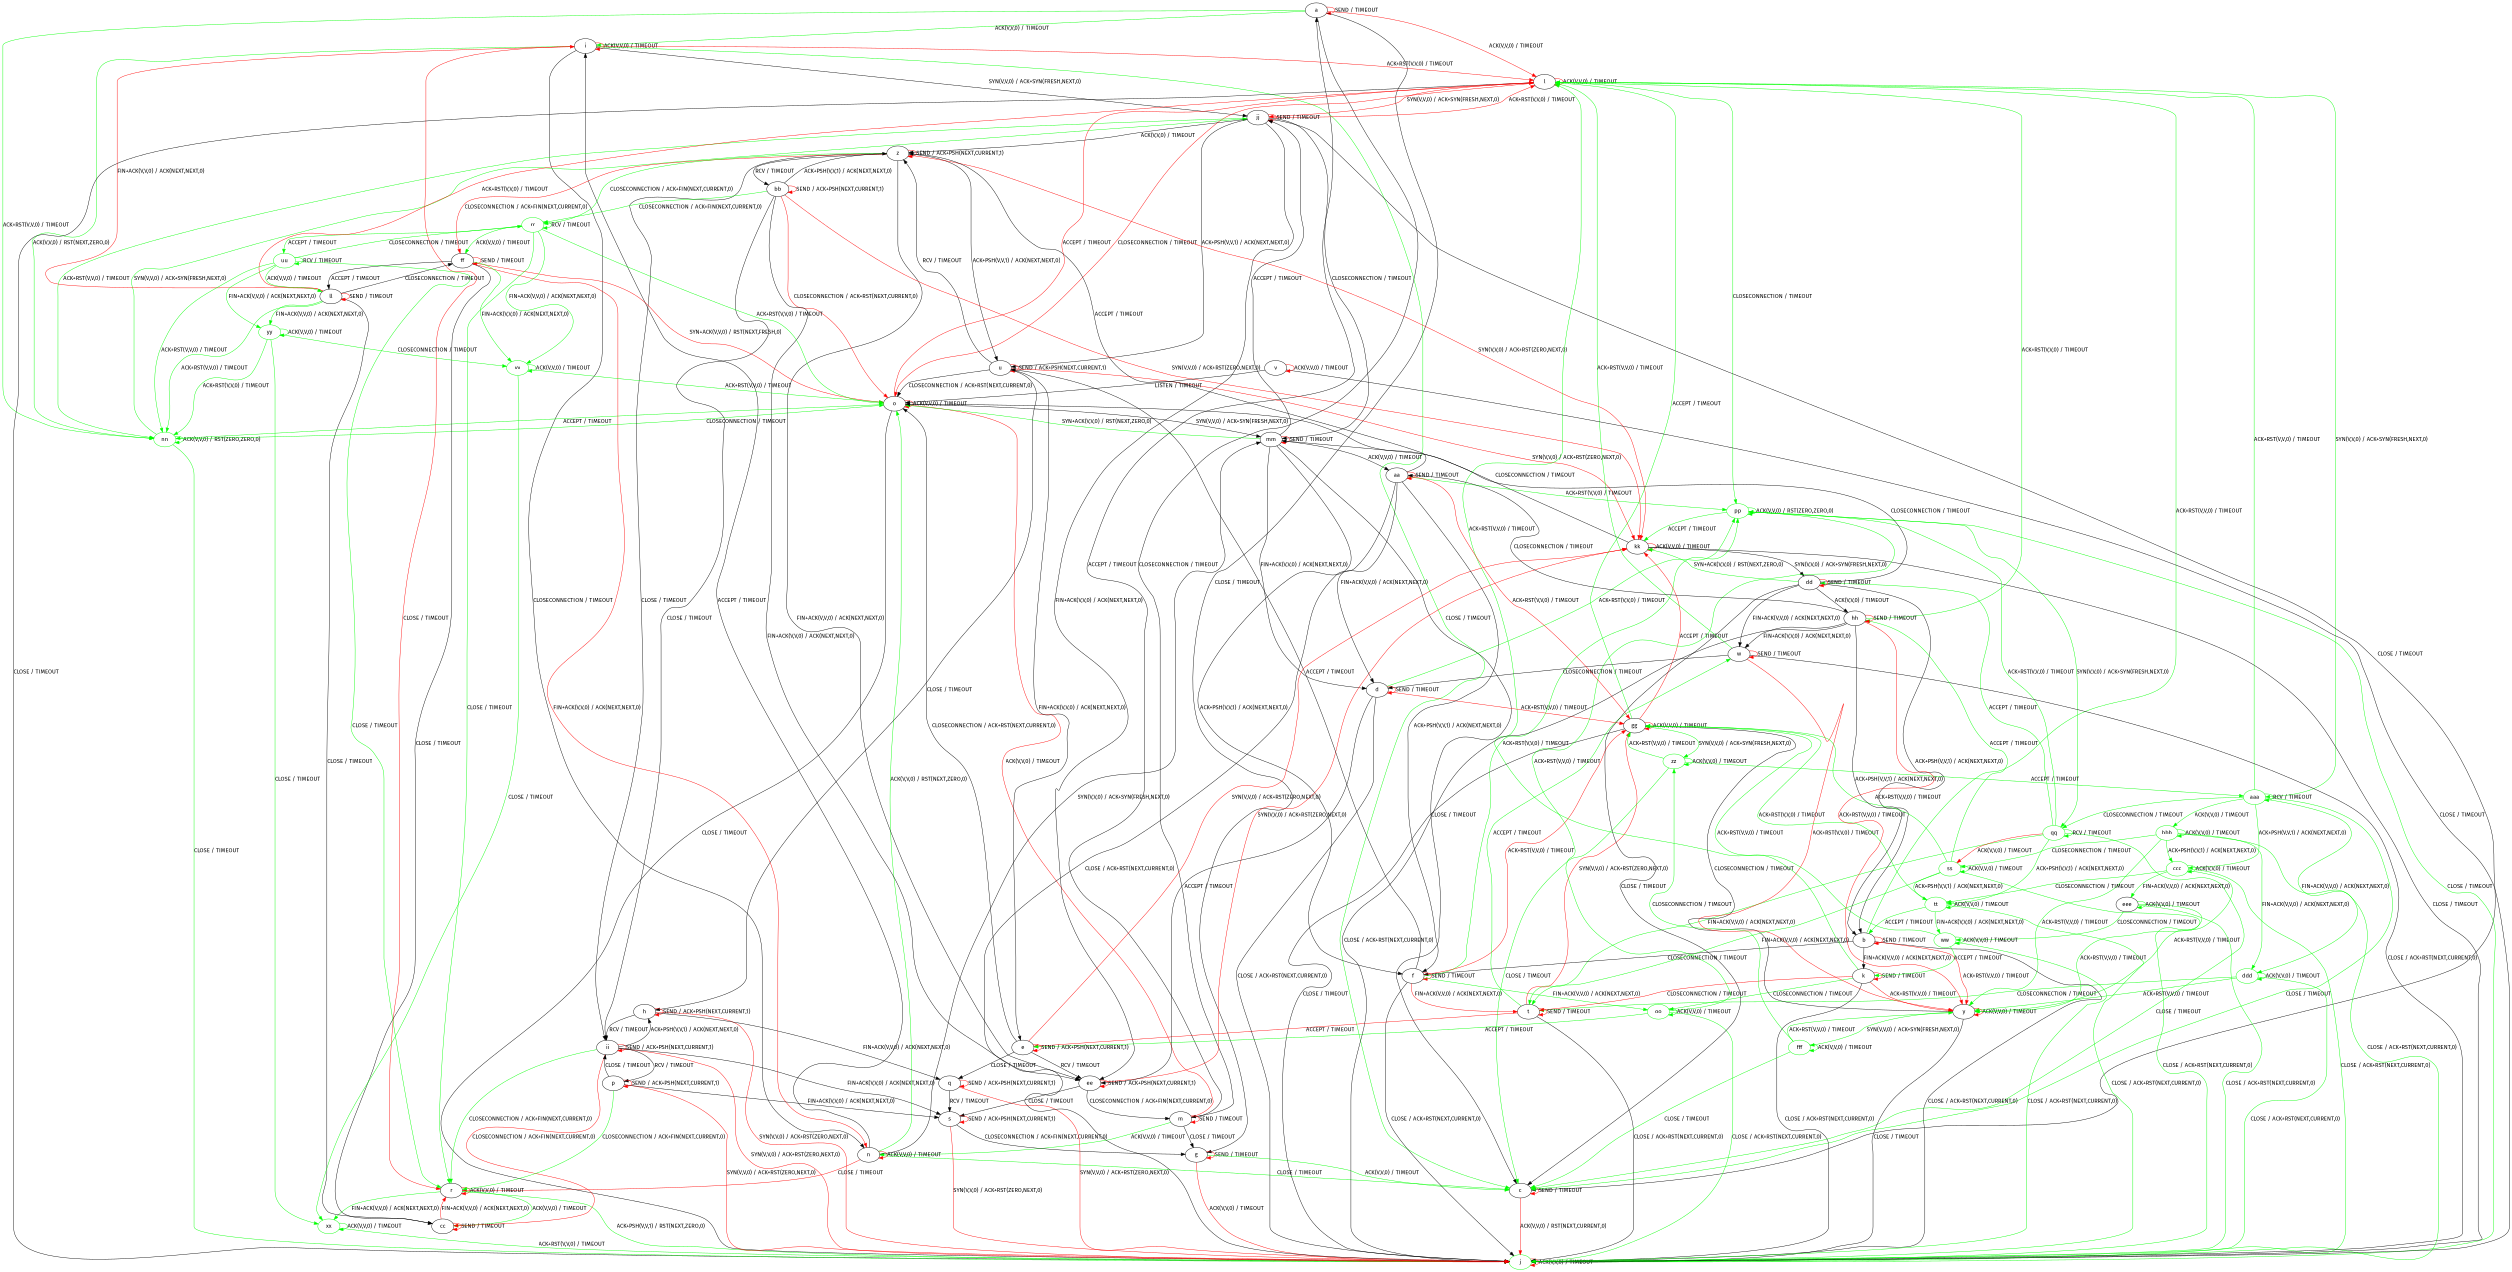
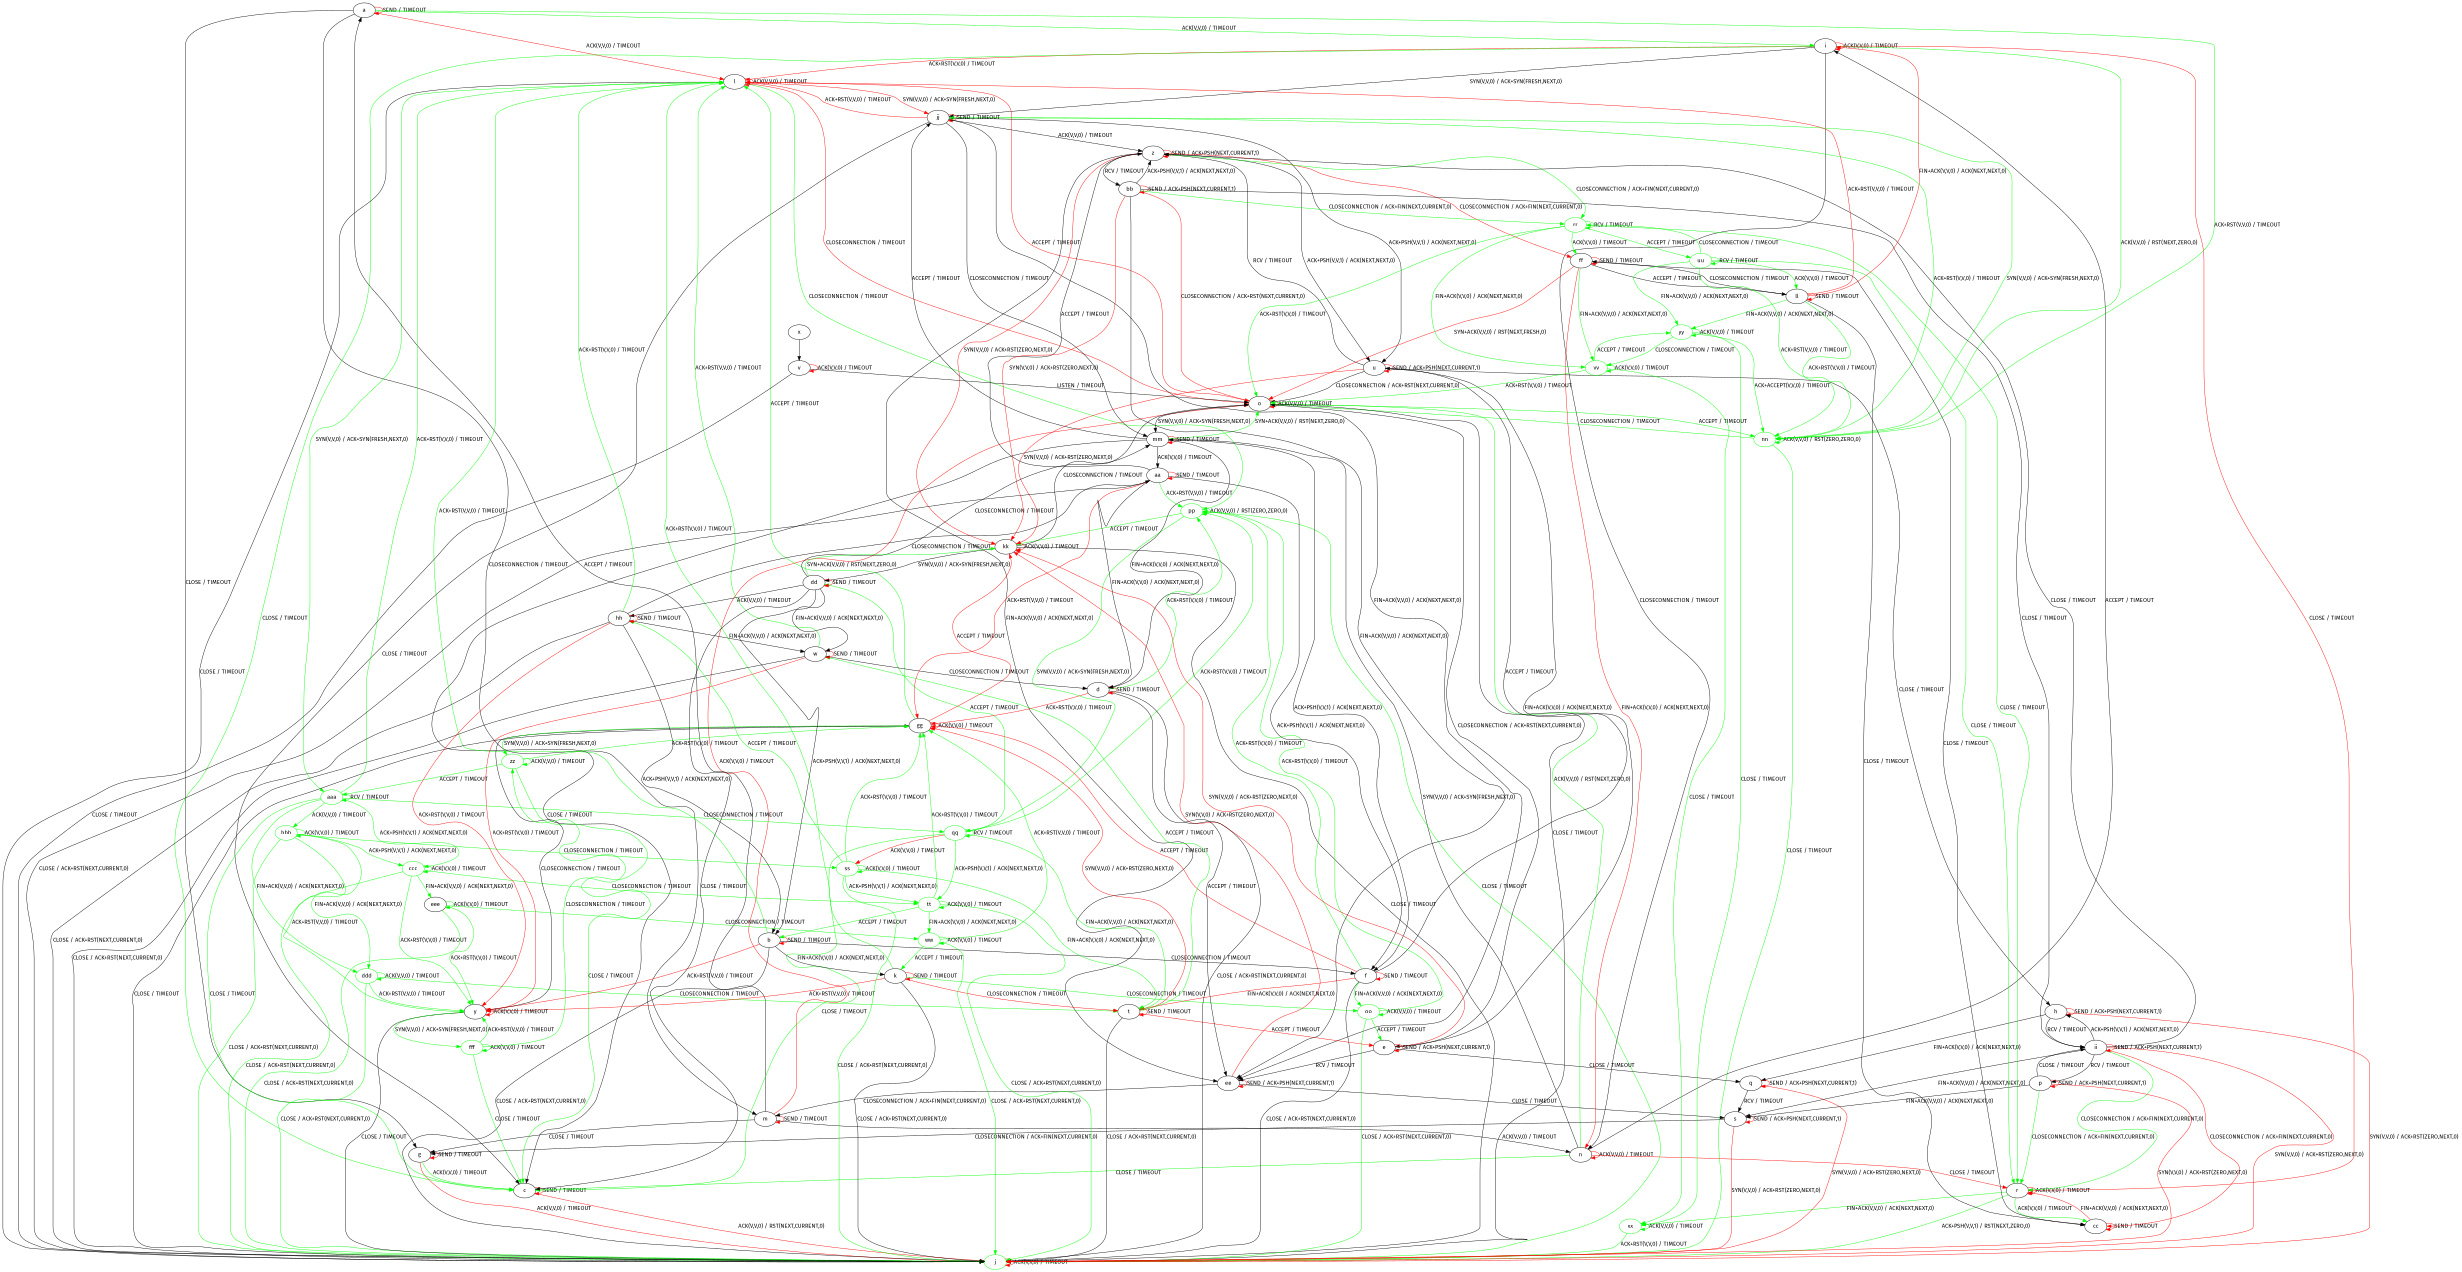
node "x": added
edge "vv" -> "yy": added, label "ACCEPT / TIMEOUT"
edge "yy" -> "nn": label "ACK+RST(V,V,0) / TIMEOUT" -> "ACK+ACCEPT(V,V,0) / TIMEOUT"
edge "z" -> "ii": reversed
edge "f" -> "gg": label "ACK+RST(V,V,0) / TIMEOUT" -> "ACCEPT / TIMEOUT"
edge "m" -> "n": color green -> black
